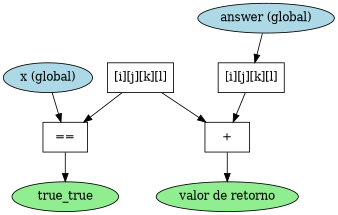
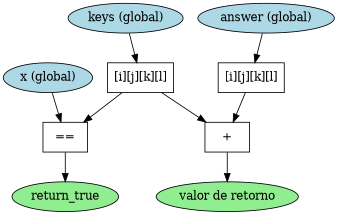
node "keys (global)": added
node "true_true": label "true_true" -> "return_true"
